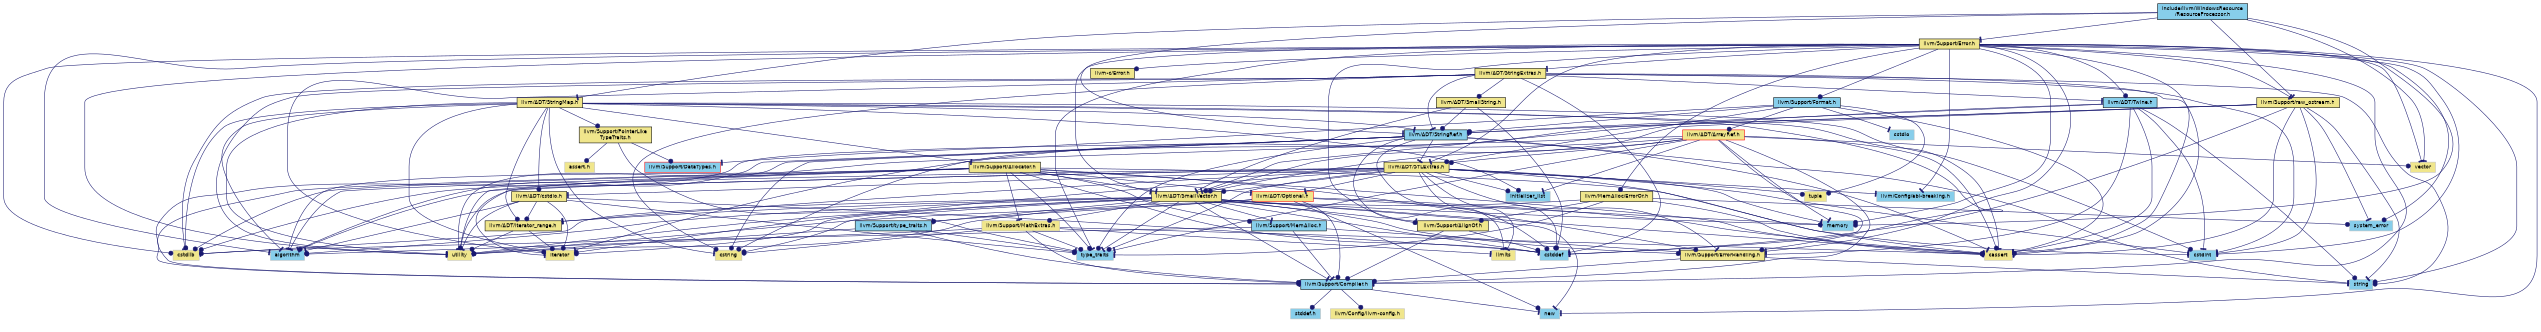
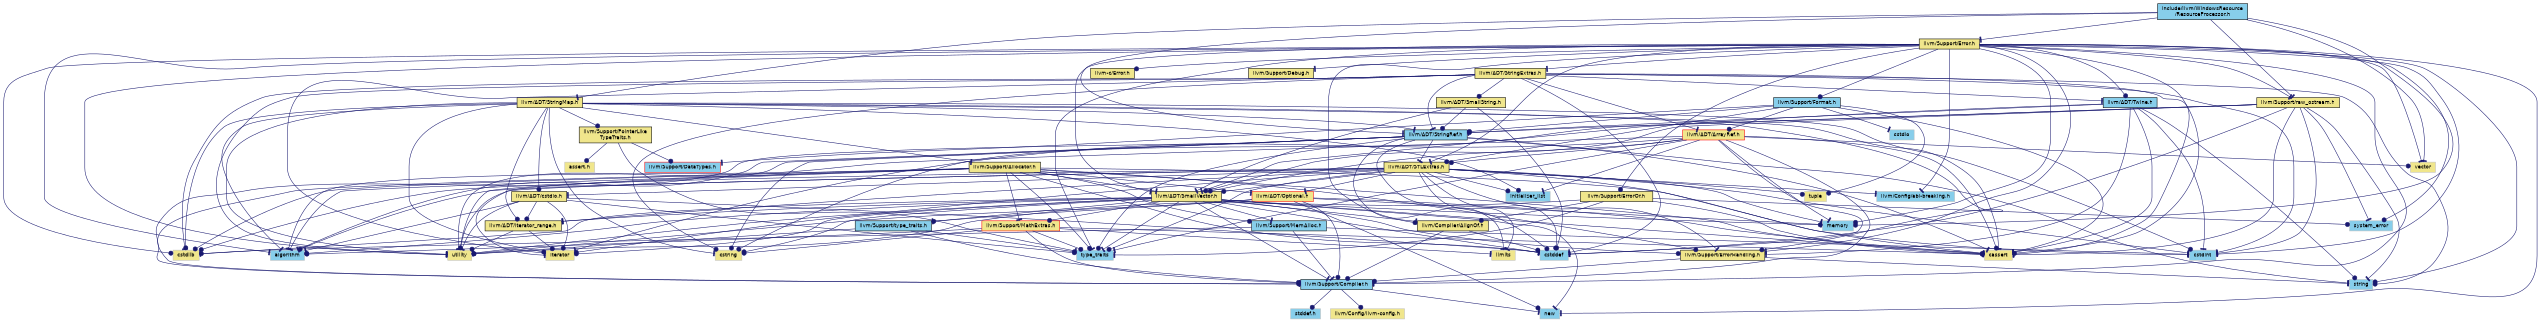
node "llvm/Support/Debug.h": added
edge "llvm/ADT/StringExtras.h" -> "llvm/ADT/ArrayRef.h": added
node "llvm/MemAlloc/ErrorOr.h": label "llvm/MemAlloc/ErrorOr.h" -> "llvm/Support/ErrorOr.h"
node "llvm/Support/MathExtras.h": color grey75 -> red
node "llvm/Support/AlignOf.h": label "llvm/Support/AlignOf.h" -> "llvm/Compiler/AlignOf.h"
edge "llvm/Support/MemAlloc.h" -> "llvm/Support/ErrorHandling.h": now "llvm/Support/MemAlloc.h" -> "cstdint"
